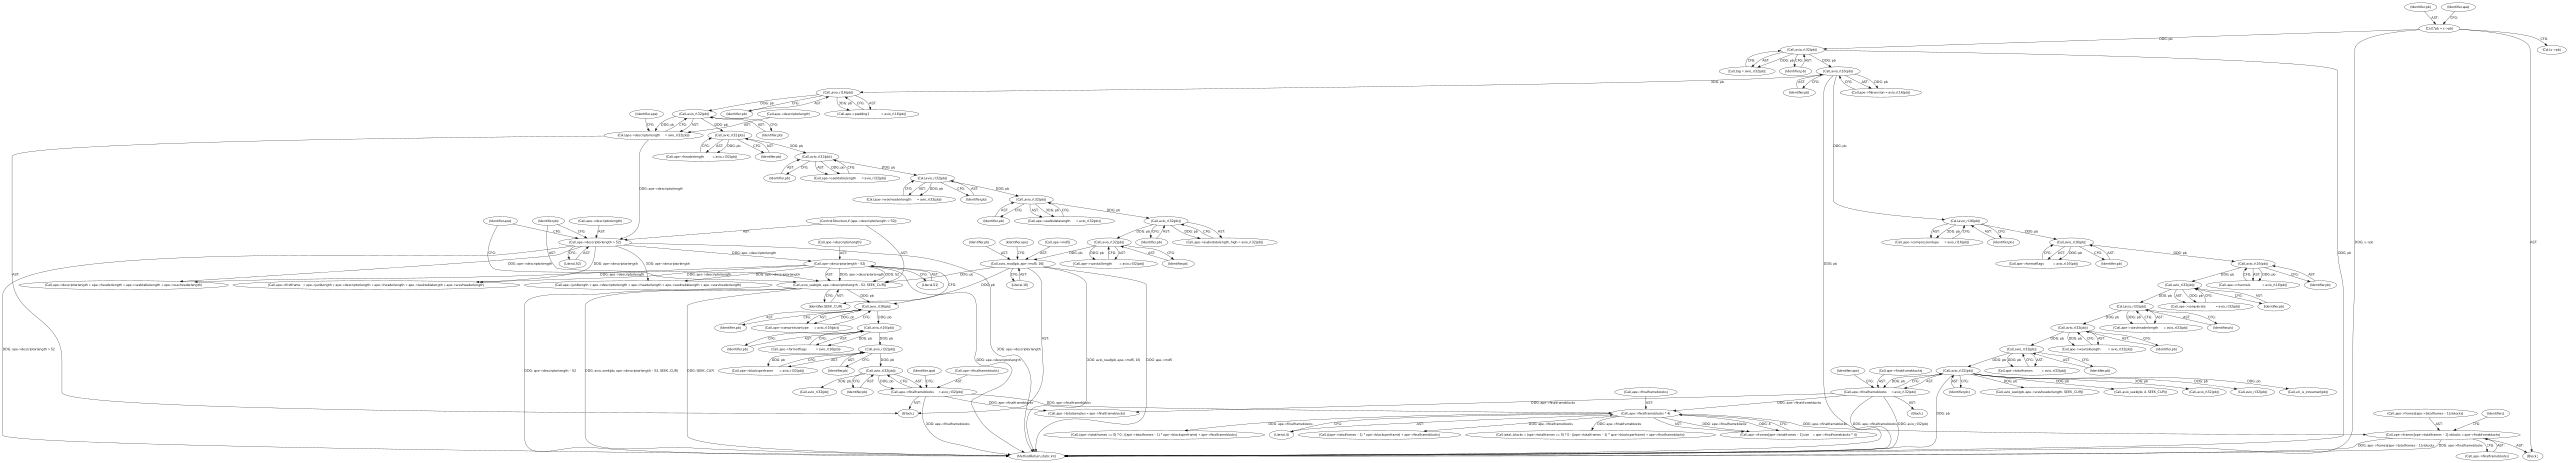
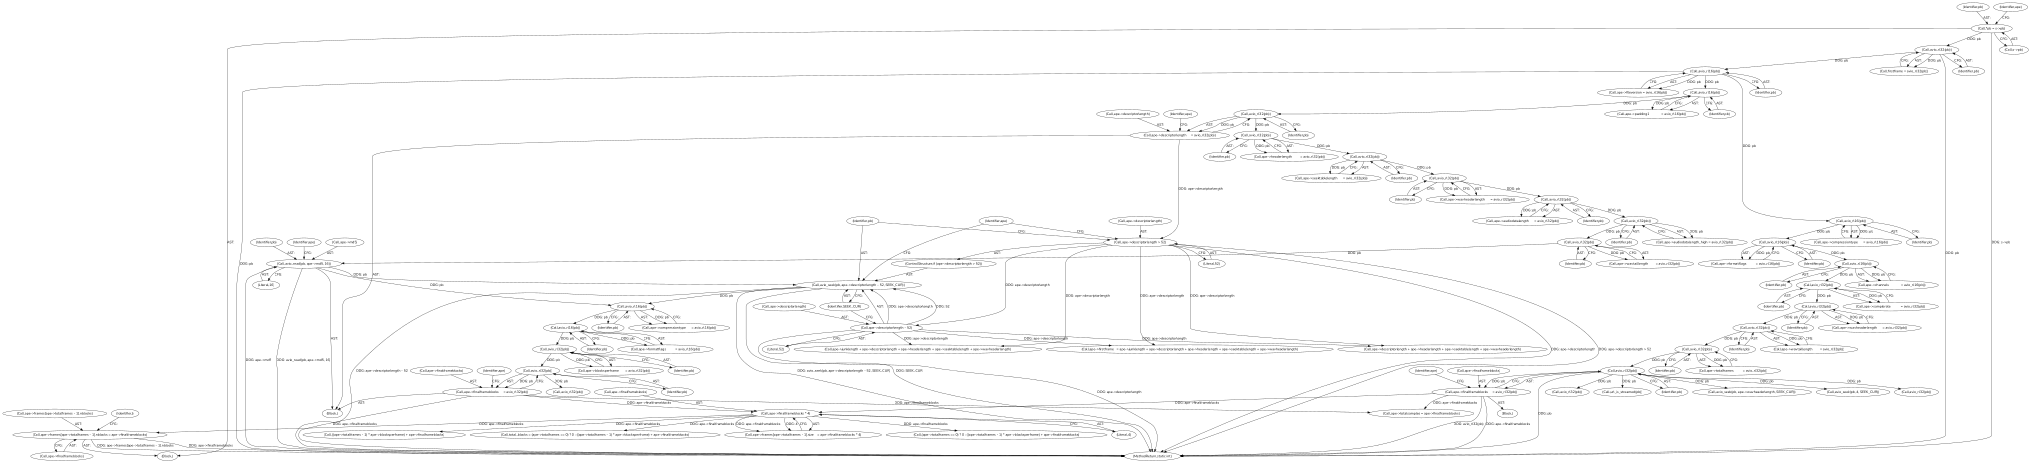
edge "(Call,s->pb)" -> "(Call,*pb = s->pb)": added, label "AST:"
node "(Call,tag = avio_rl32(pb))": label "(Call,tag = avio_rl32(pb))" -> "(Call,firstframe = avio_rl32(pb))"
edge "(ControlStructure,if (ape->descriptorlength > 52))" -> "(Call,ape->descriptorlength > 52)": reversed
edge "(Call,ape->descriptorlength - 52)" -> "(Identifier,SEEK_CUR)": reversed
